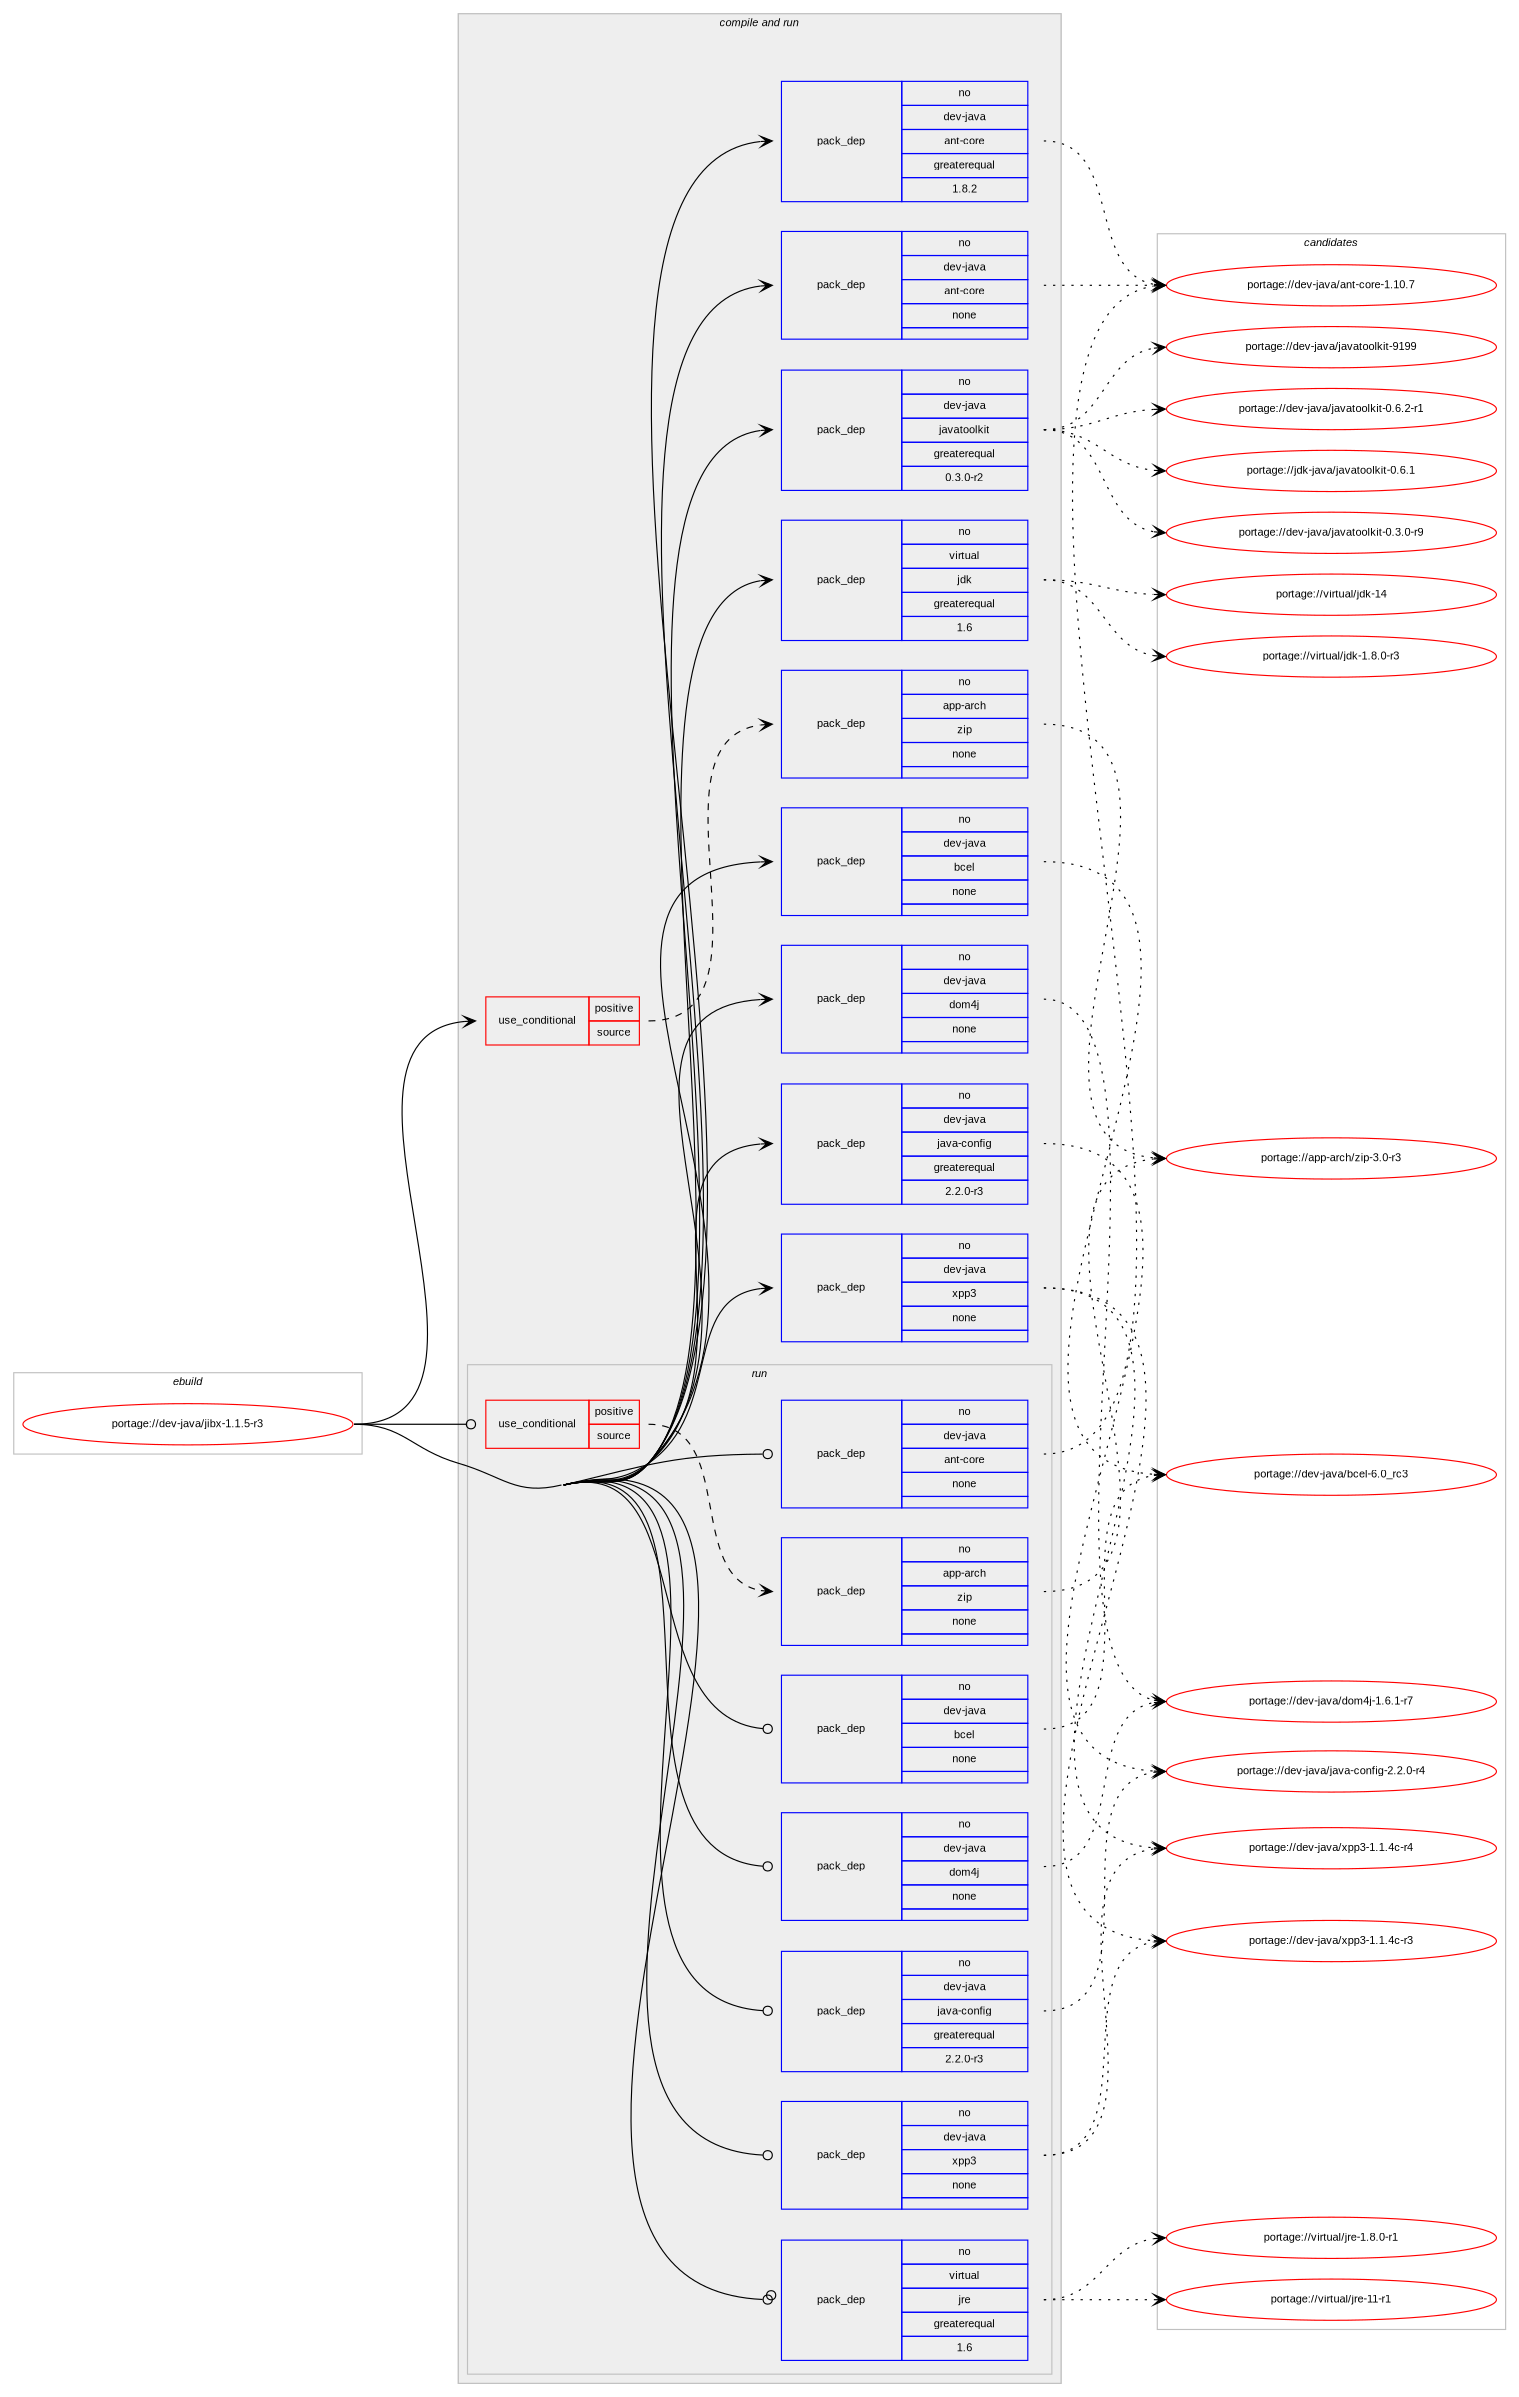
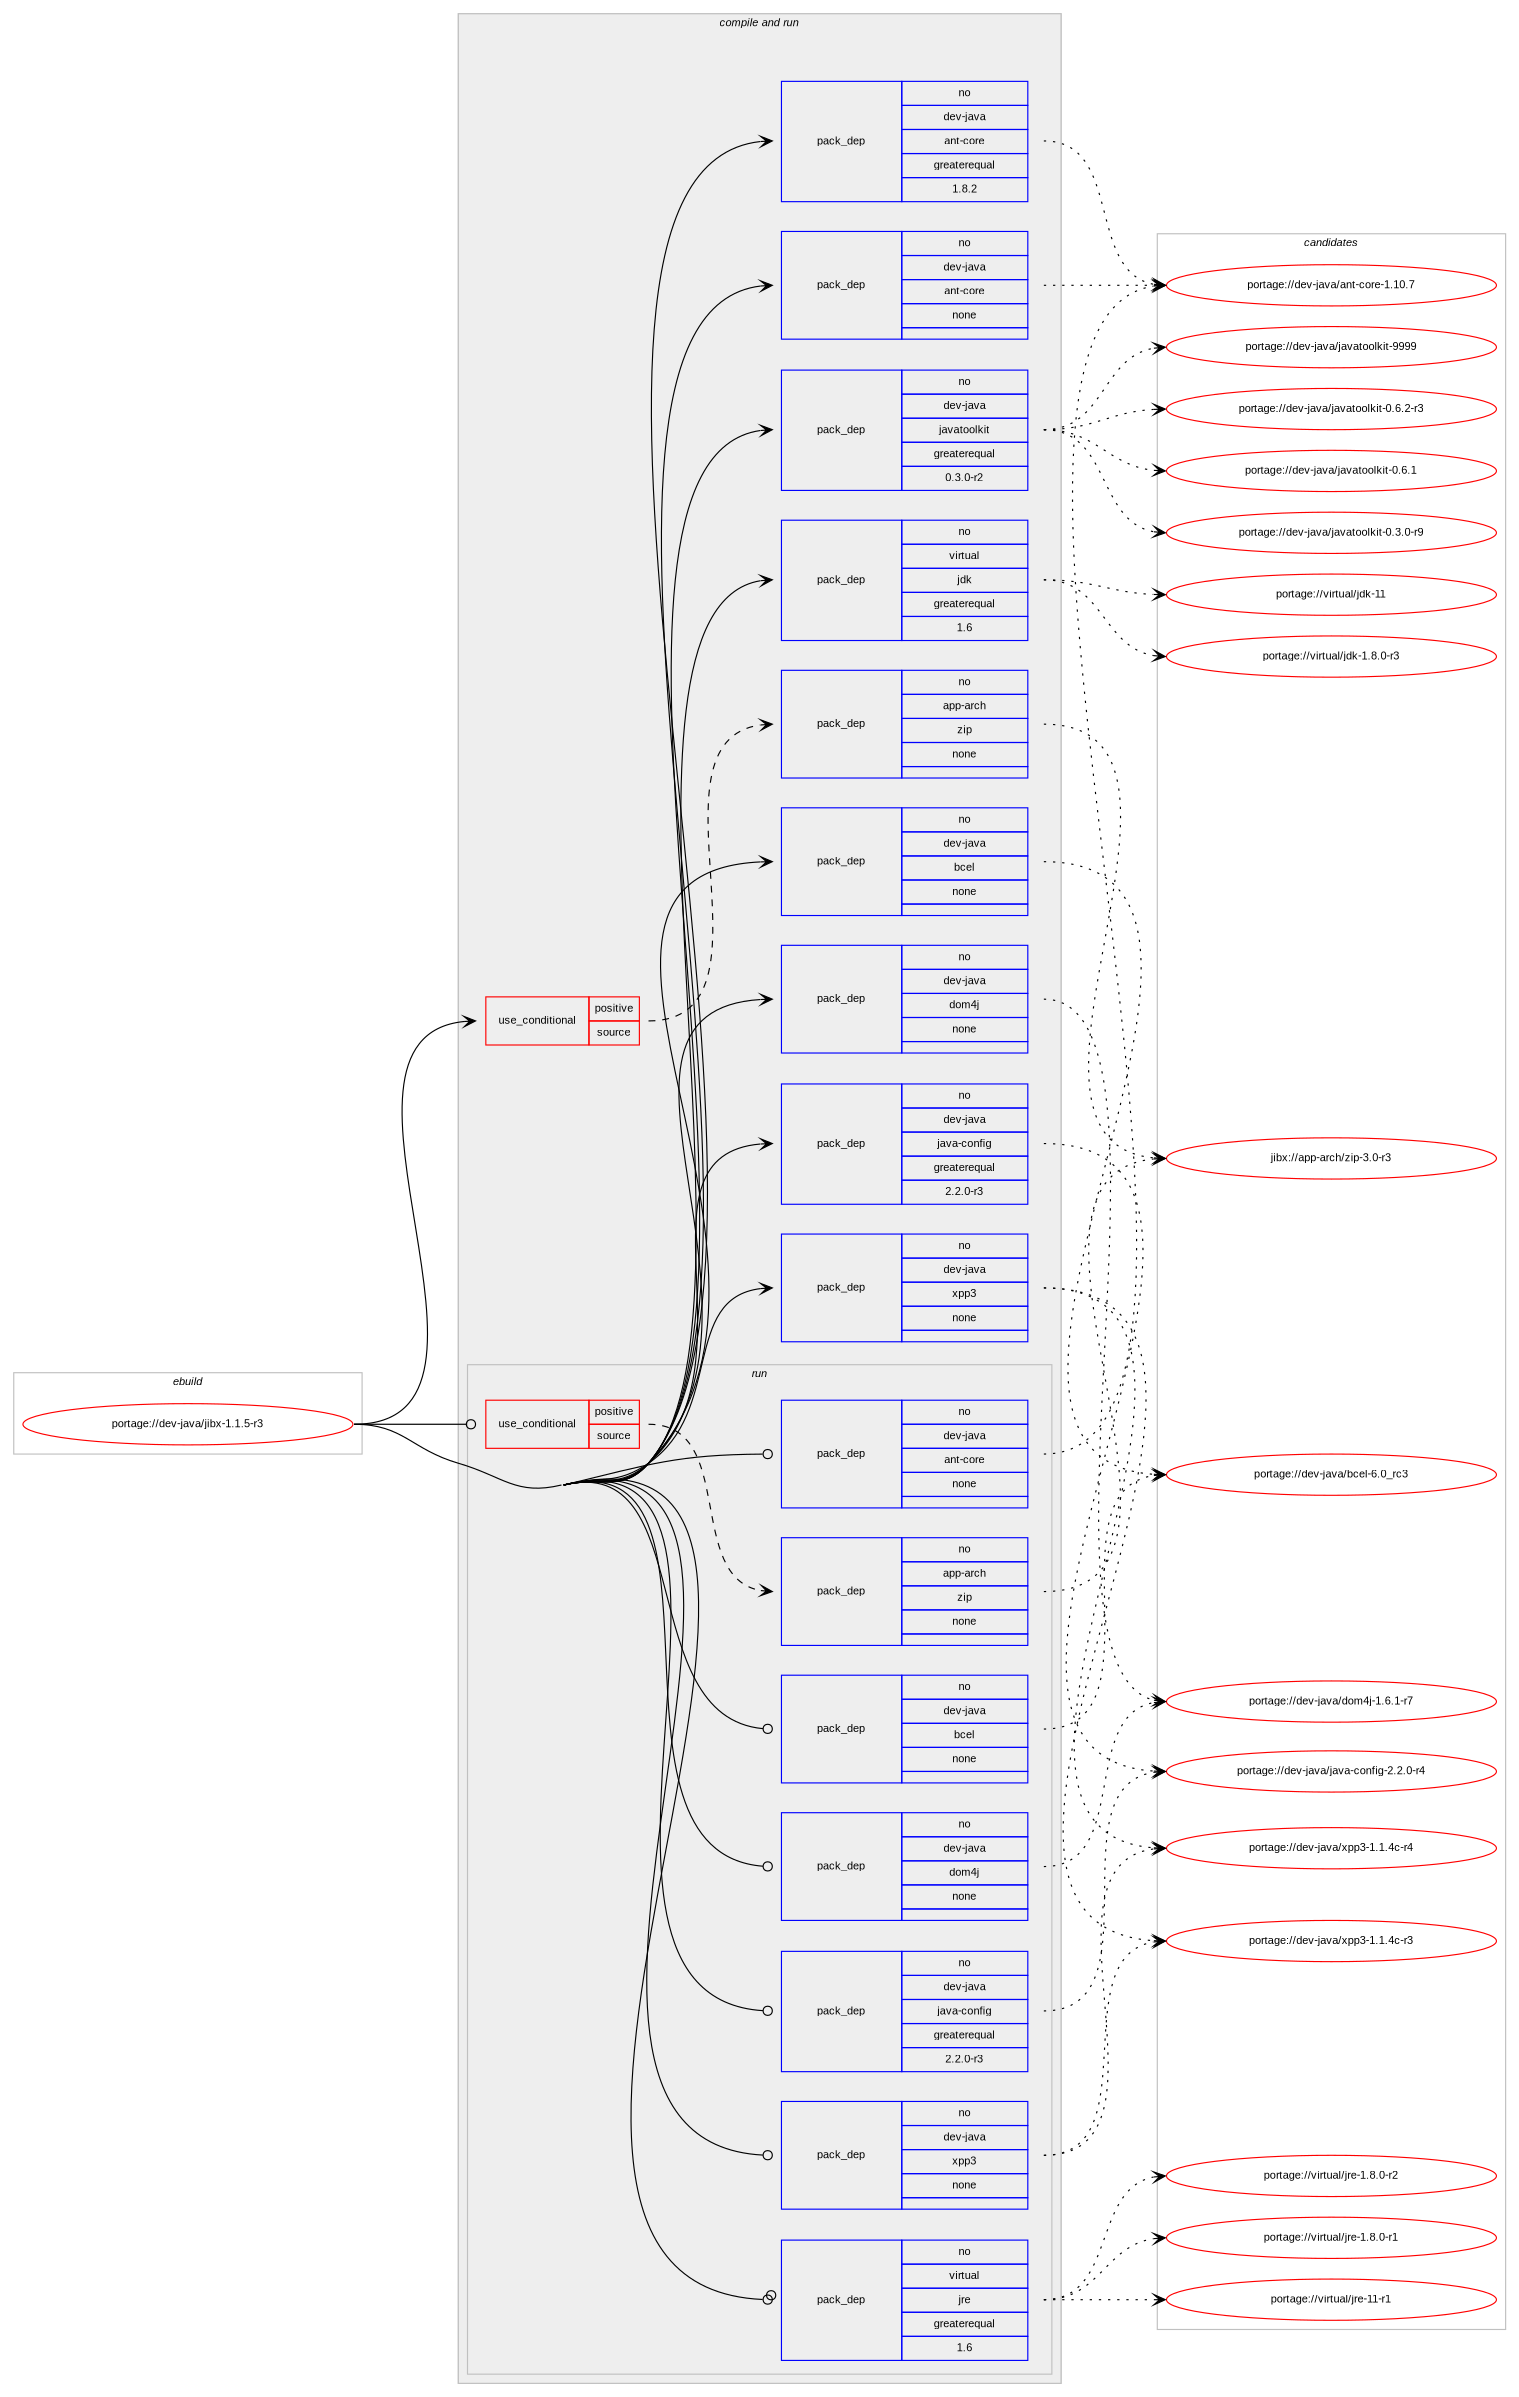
node "portage://dev-java/javatoolkit-9199": label "portage://dev-java/javatoolkit-9199" -> "portage://dev-java/javatoolkit-9999"
node "portage://dev-java/javatoolkit-0.6.2-r1": label "portage://dev-java/javatoolkit-0.6.2-r1" -> "portage://dev-java/javatoolkit-0.6.2-r3"
node "portage://jdk-java/javatoolkit-0.6.1": label "portage://jdk-java/javatoolkit-0.6.1" -> "portage://dev-java/javatoolkit-0.6.1"
node "portage://virtual/jdk-14": label "portage://virtual/jdk-14" -> "portage://virtual/jdk-11"
node "portage://app-arch/zip-3.0-r3": label "portage://app-arch/zip-3.0-r3" -> "jibx://app-arch/zip-3.0-r3"
node "portage://virtual/jre-1.8.0-r2": added
